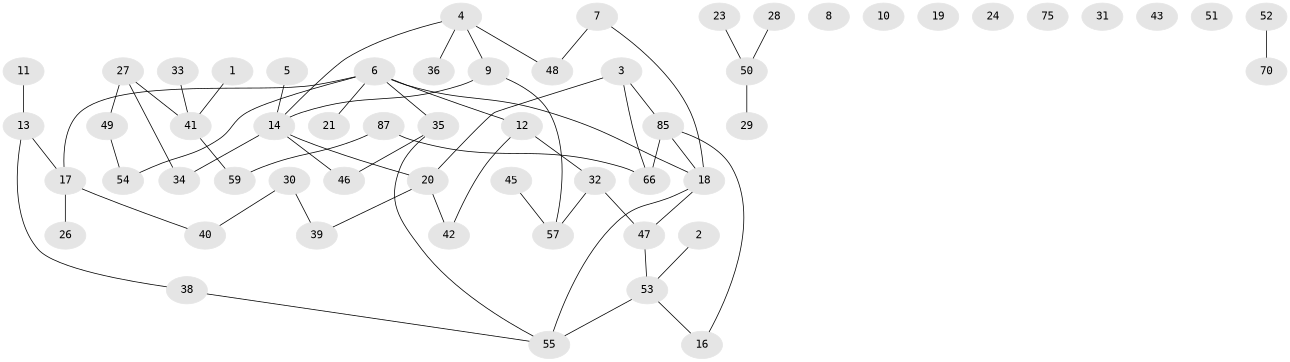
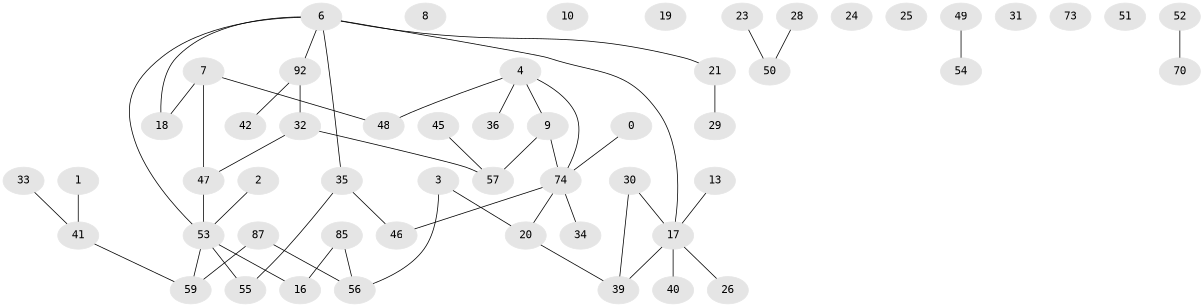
node "75": label "75" -> "25"
node "43": label "43" -> "73"
node "11": removed
node "27": removed
node "5": label "5" -> "0"
edge "3" -- "85": removed
edge "50" -- "29": now "21" -- "29"
edge "6" -- "54": now "6" -- "53"
node "14": label "14" -> "74"
node "12": label "12" -> "92"
edge "85" -- "18": removed
node "66": label "66" -> "56"
edge "30" -- "40": now "30" -- "17"
edge "20" -- "42": removed
edge "18" -- "47": now "7" -- "47"
edge "18" -- "55": removed
edge "53" -- "59": added
edge "17" -- "39": added
node "38": removed
